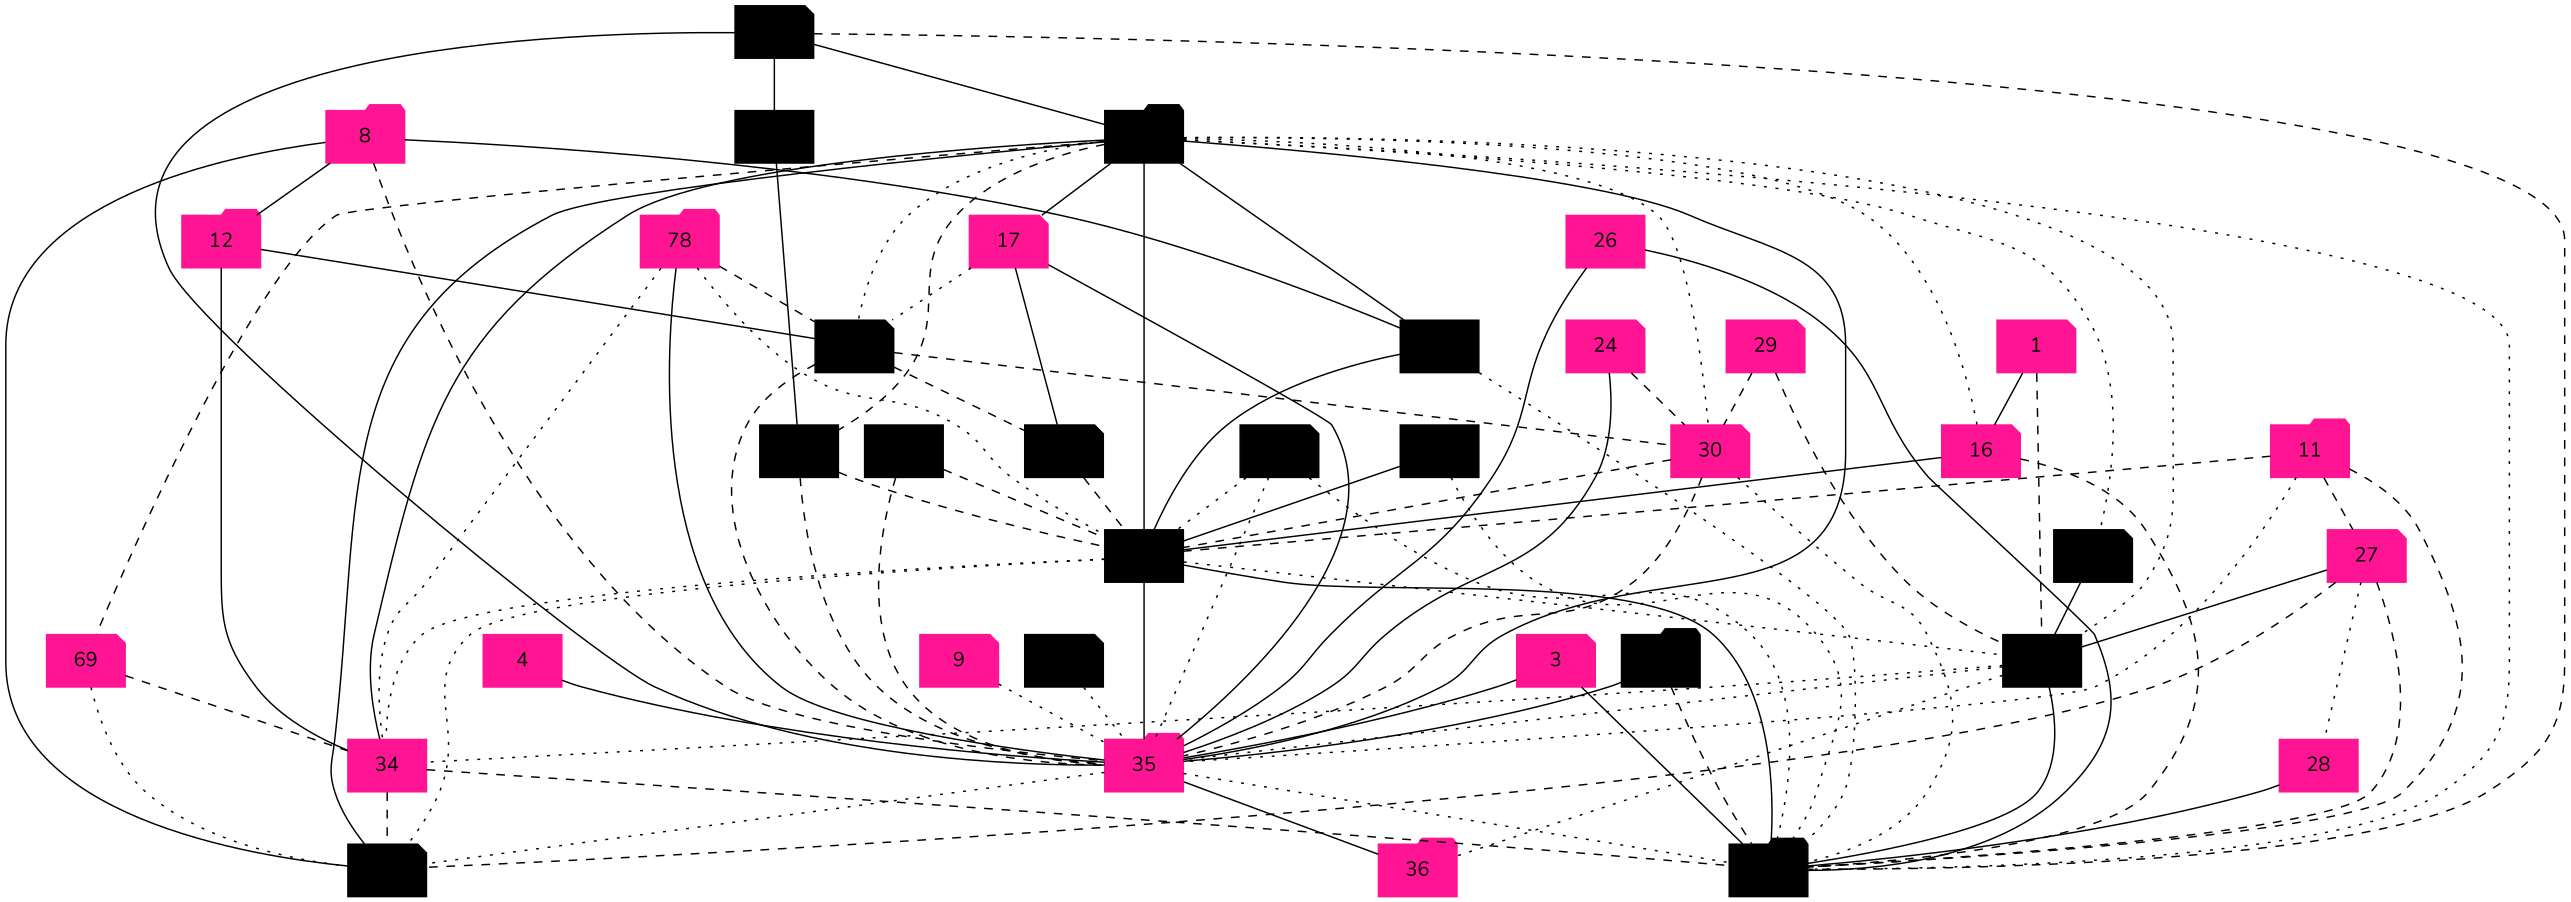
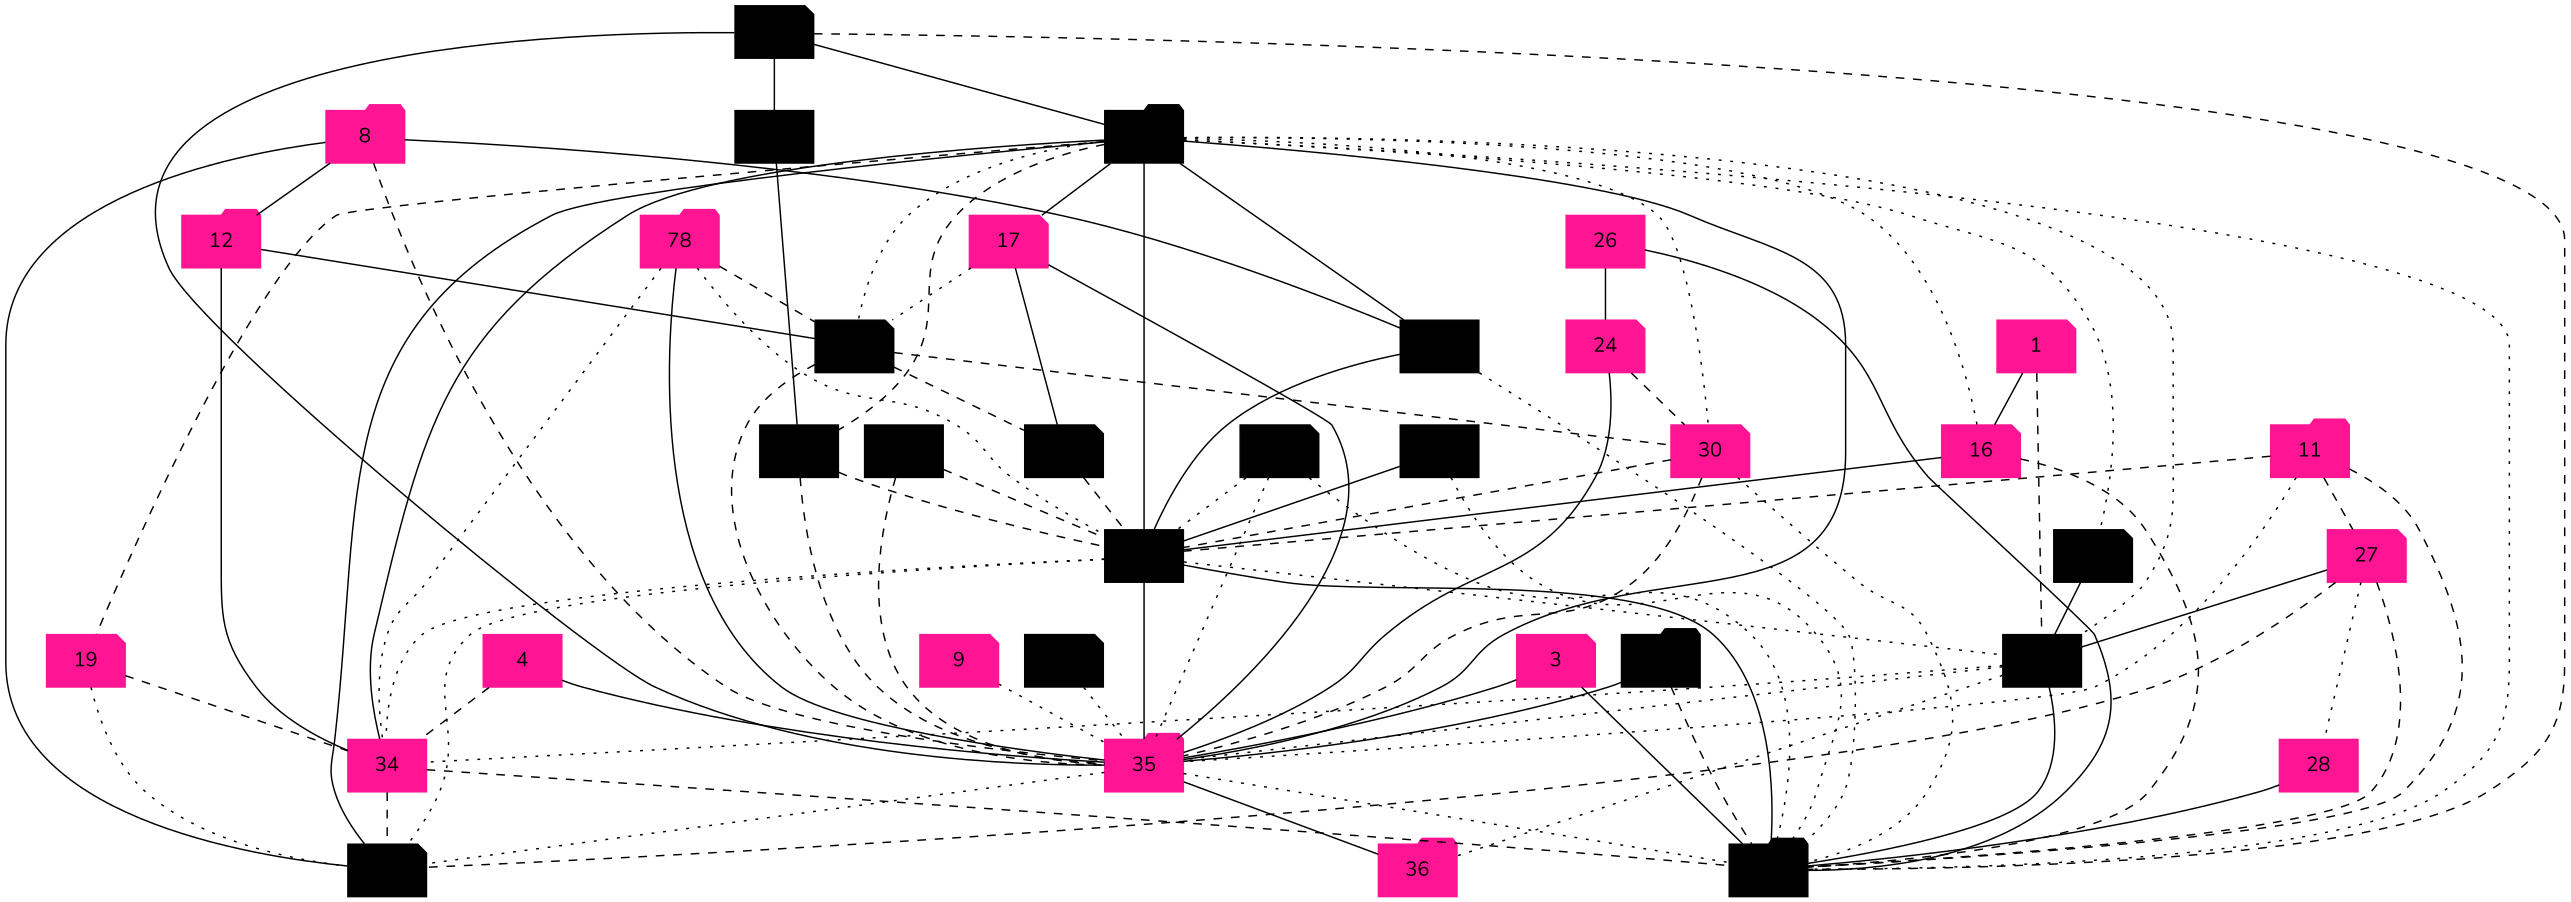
node "29": removed
edge "26" -- "35": now "26" -- "24"
node "69": label "69" -> "19"
edge "4" -- "34": added
